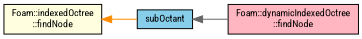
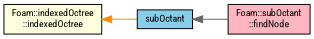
node "Foam::indexedOctree ::findNode": label "Foam::indexedOctree ::findNode" -> "Foam::indexedOctree ::indexedOctree"
node "Foam::dynamicIndexedOctree ::findNode": label "Foam::dynamicIndexedOctree ::findNode" -> "Foam::subOctant ::findNode"
